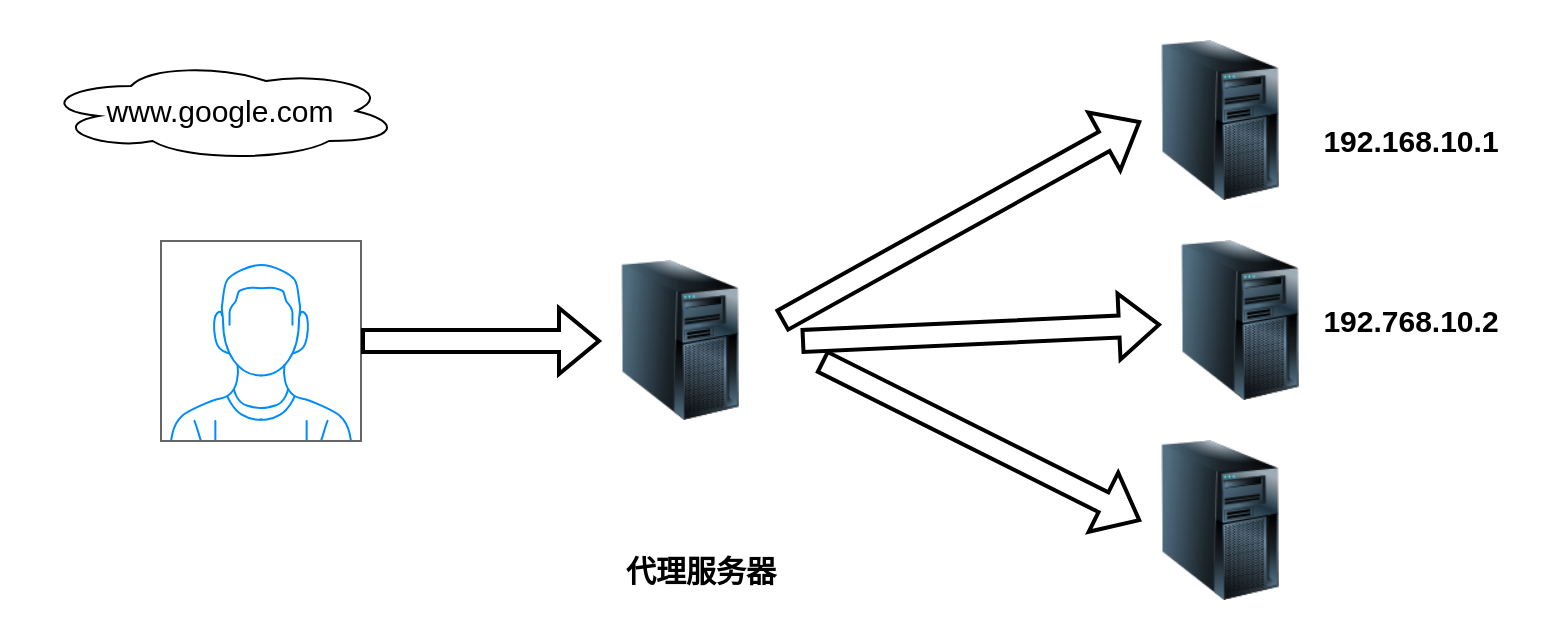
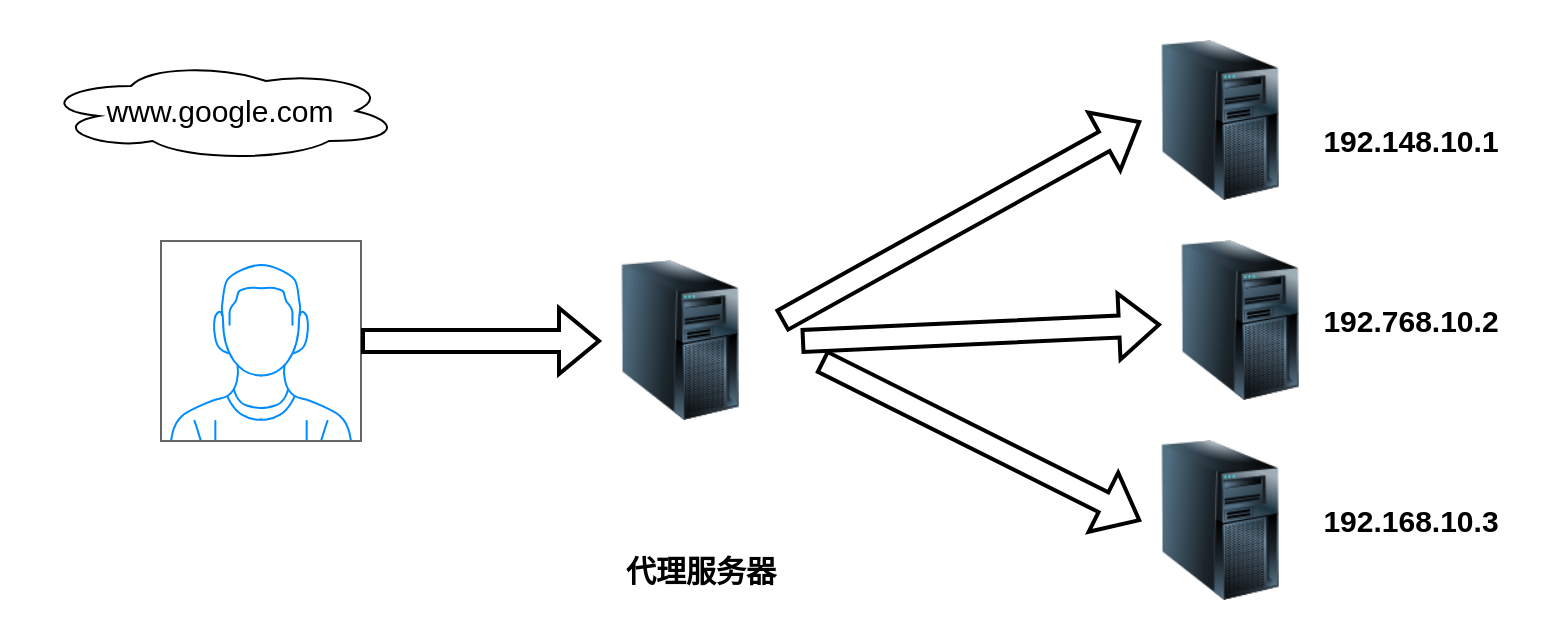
node "192.168.10.1": label "192.168.10.1" -> "192.148.10.1"
node "192.168.10.3": added
